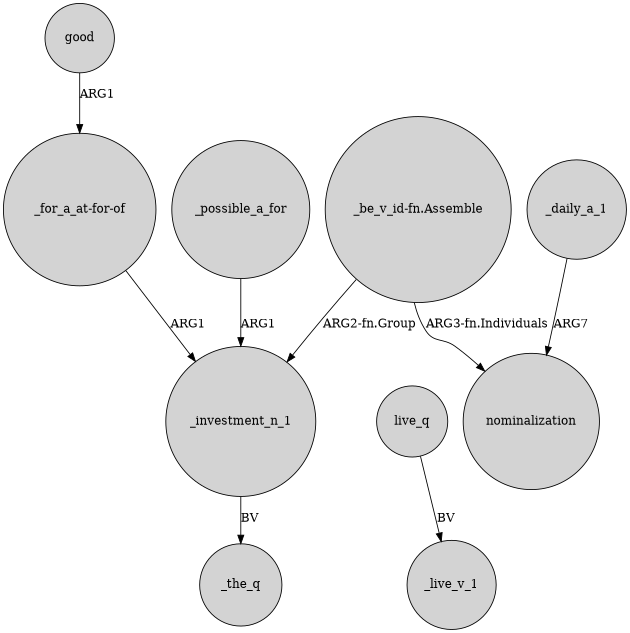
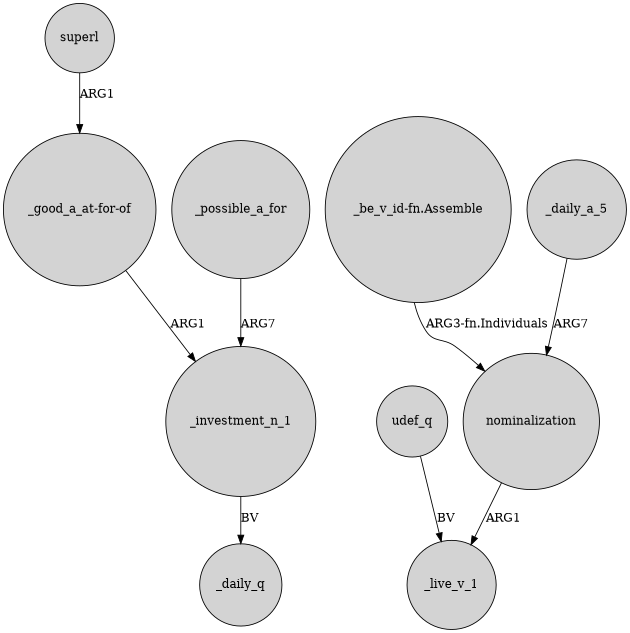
node "good": label "good" -> "superl"
node "_for_a_at-for-of": label "_for_a_at-for-of" -> "_good_a_at-for-of"
node "_daily_a_1": label "_daily_a_1" -> "_daily_a_5"
edge "_be_v_id-fn.Assemble" -> "_investment_n_1": removed, label "ARG2-fn.Group"
edge "_possible_a_for" -> "_investment_n_1": label "ARG1" -> "ARG7"
node "live_q": label "live_q" -> "udef_q"
edge "nominalization" -> "_live_v_1": added, label "ARG1"
node "_the_q": label "_the_q" -> "_daily_q"
